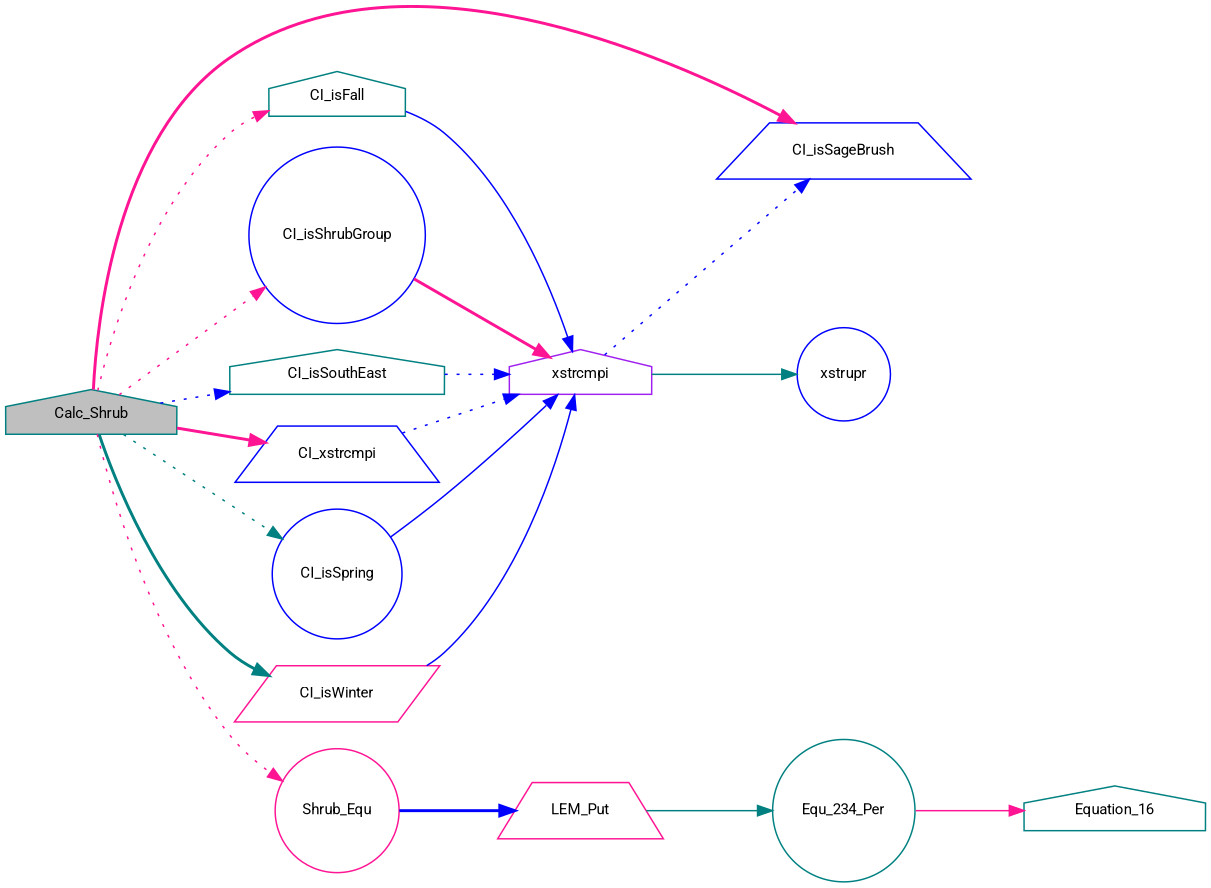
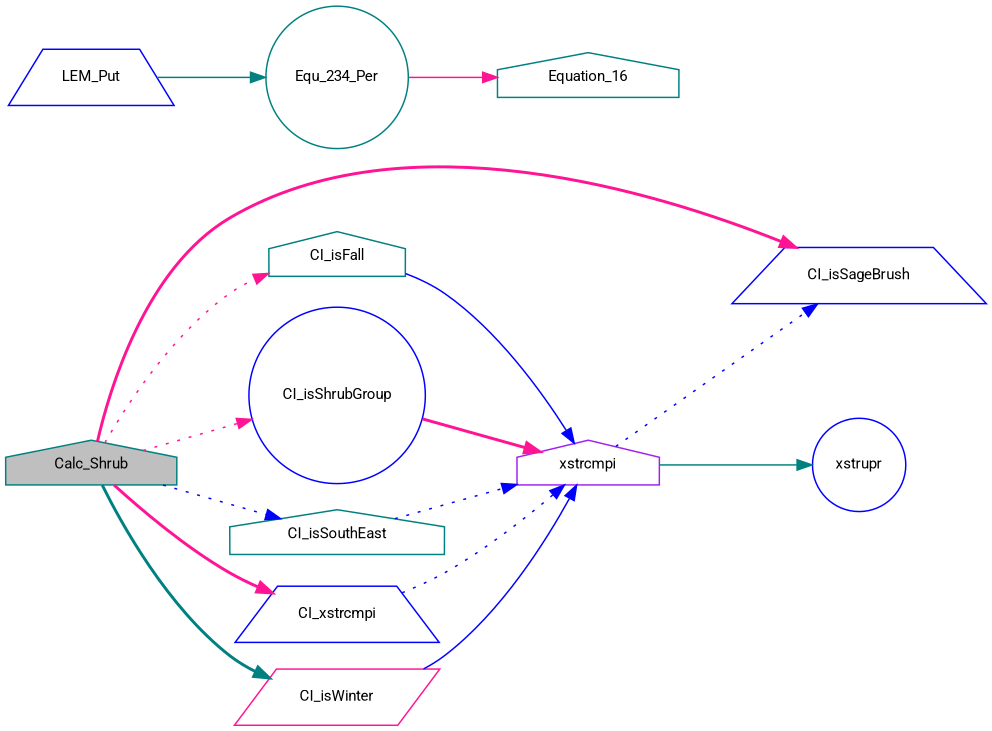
node "CI_isSpring": removed
node "Shrub_Equ": removed
node "LEM_Put": color deeppink -> blue
